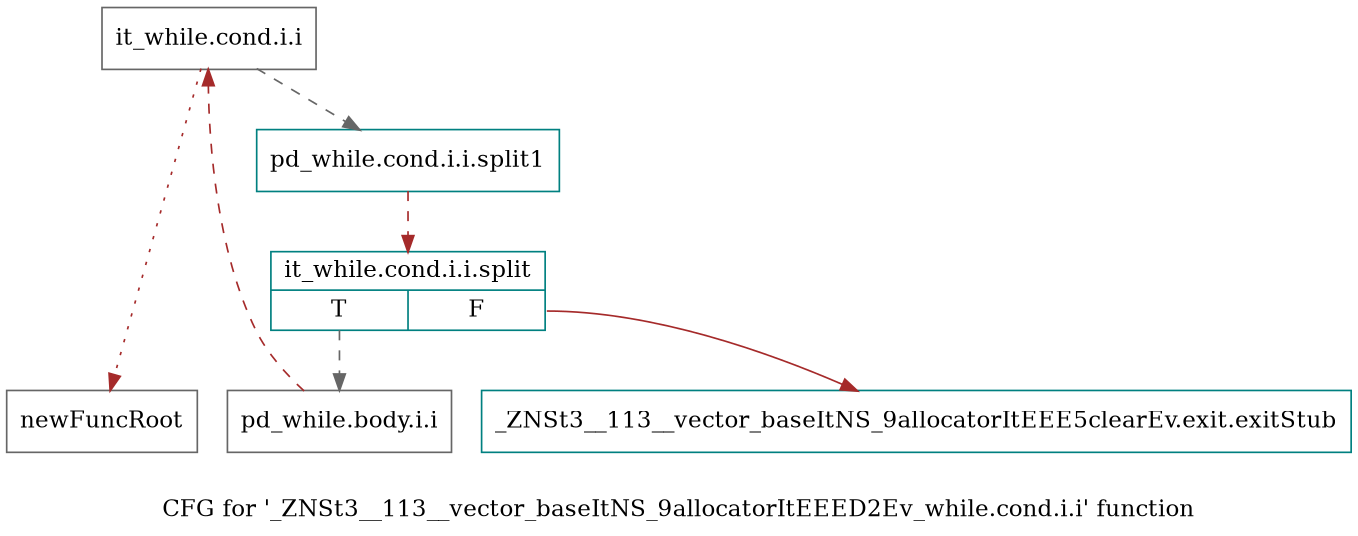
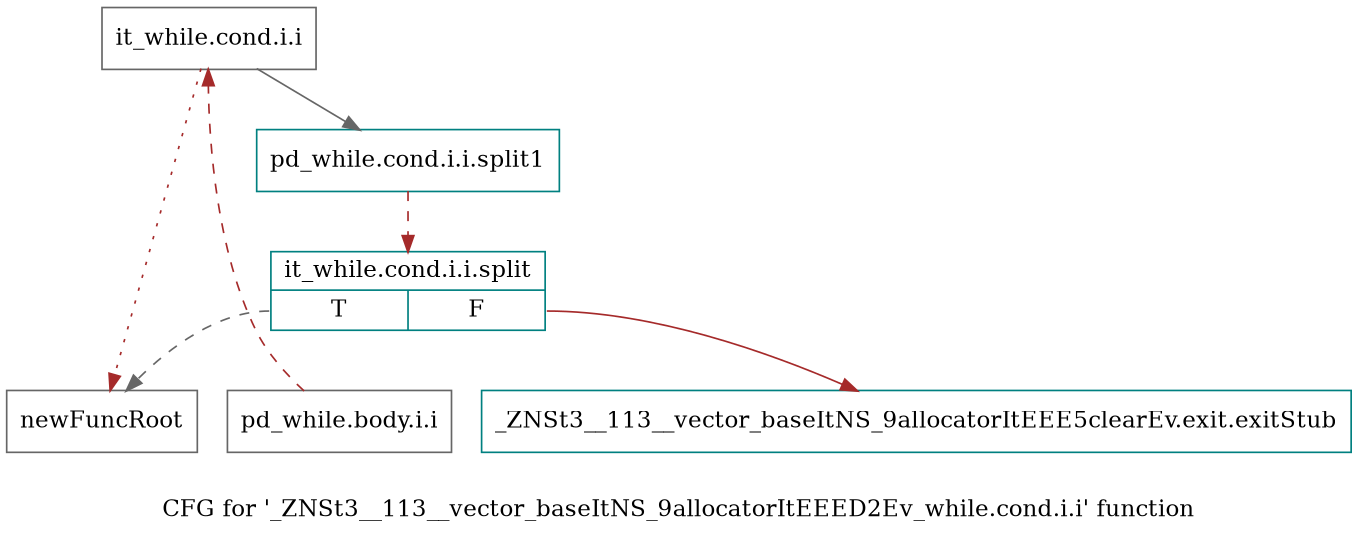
edge "it_while.cond.i.i" -> "pd_while.cond.i.i.split1": style dashed -> solid
edge "it_while.cond.i.i.split" -> "pd_while.body.i.i": now "it_while.cond.i.i.split" -> "newFuncRoot"
